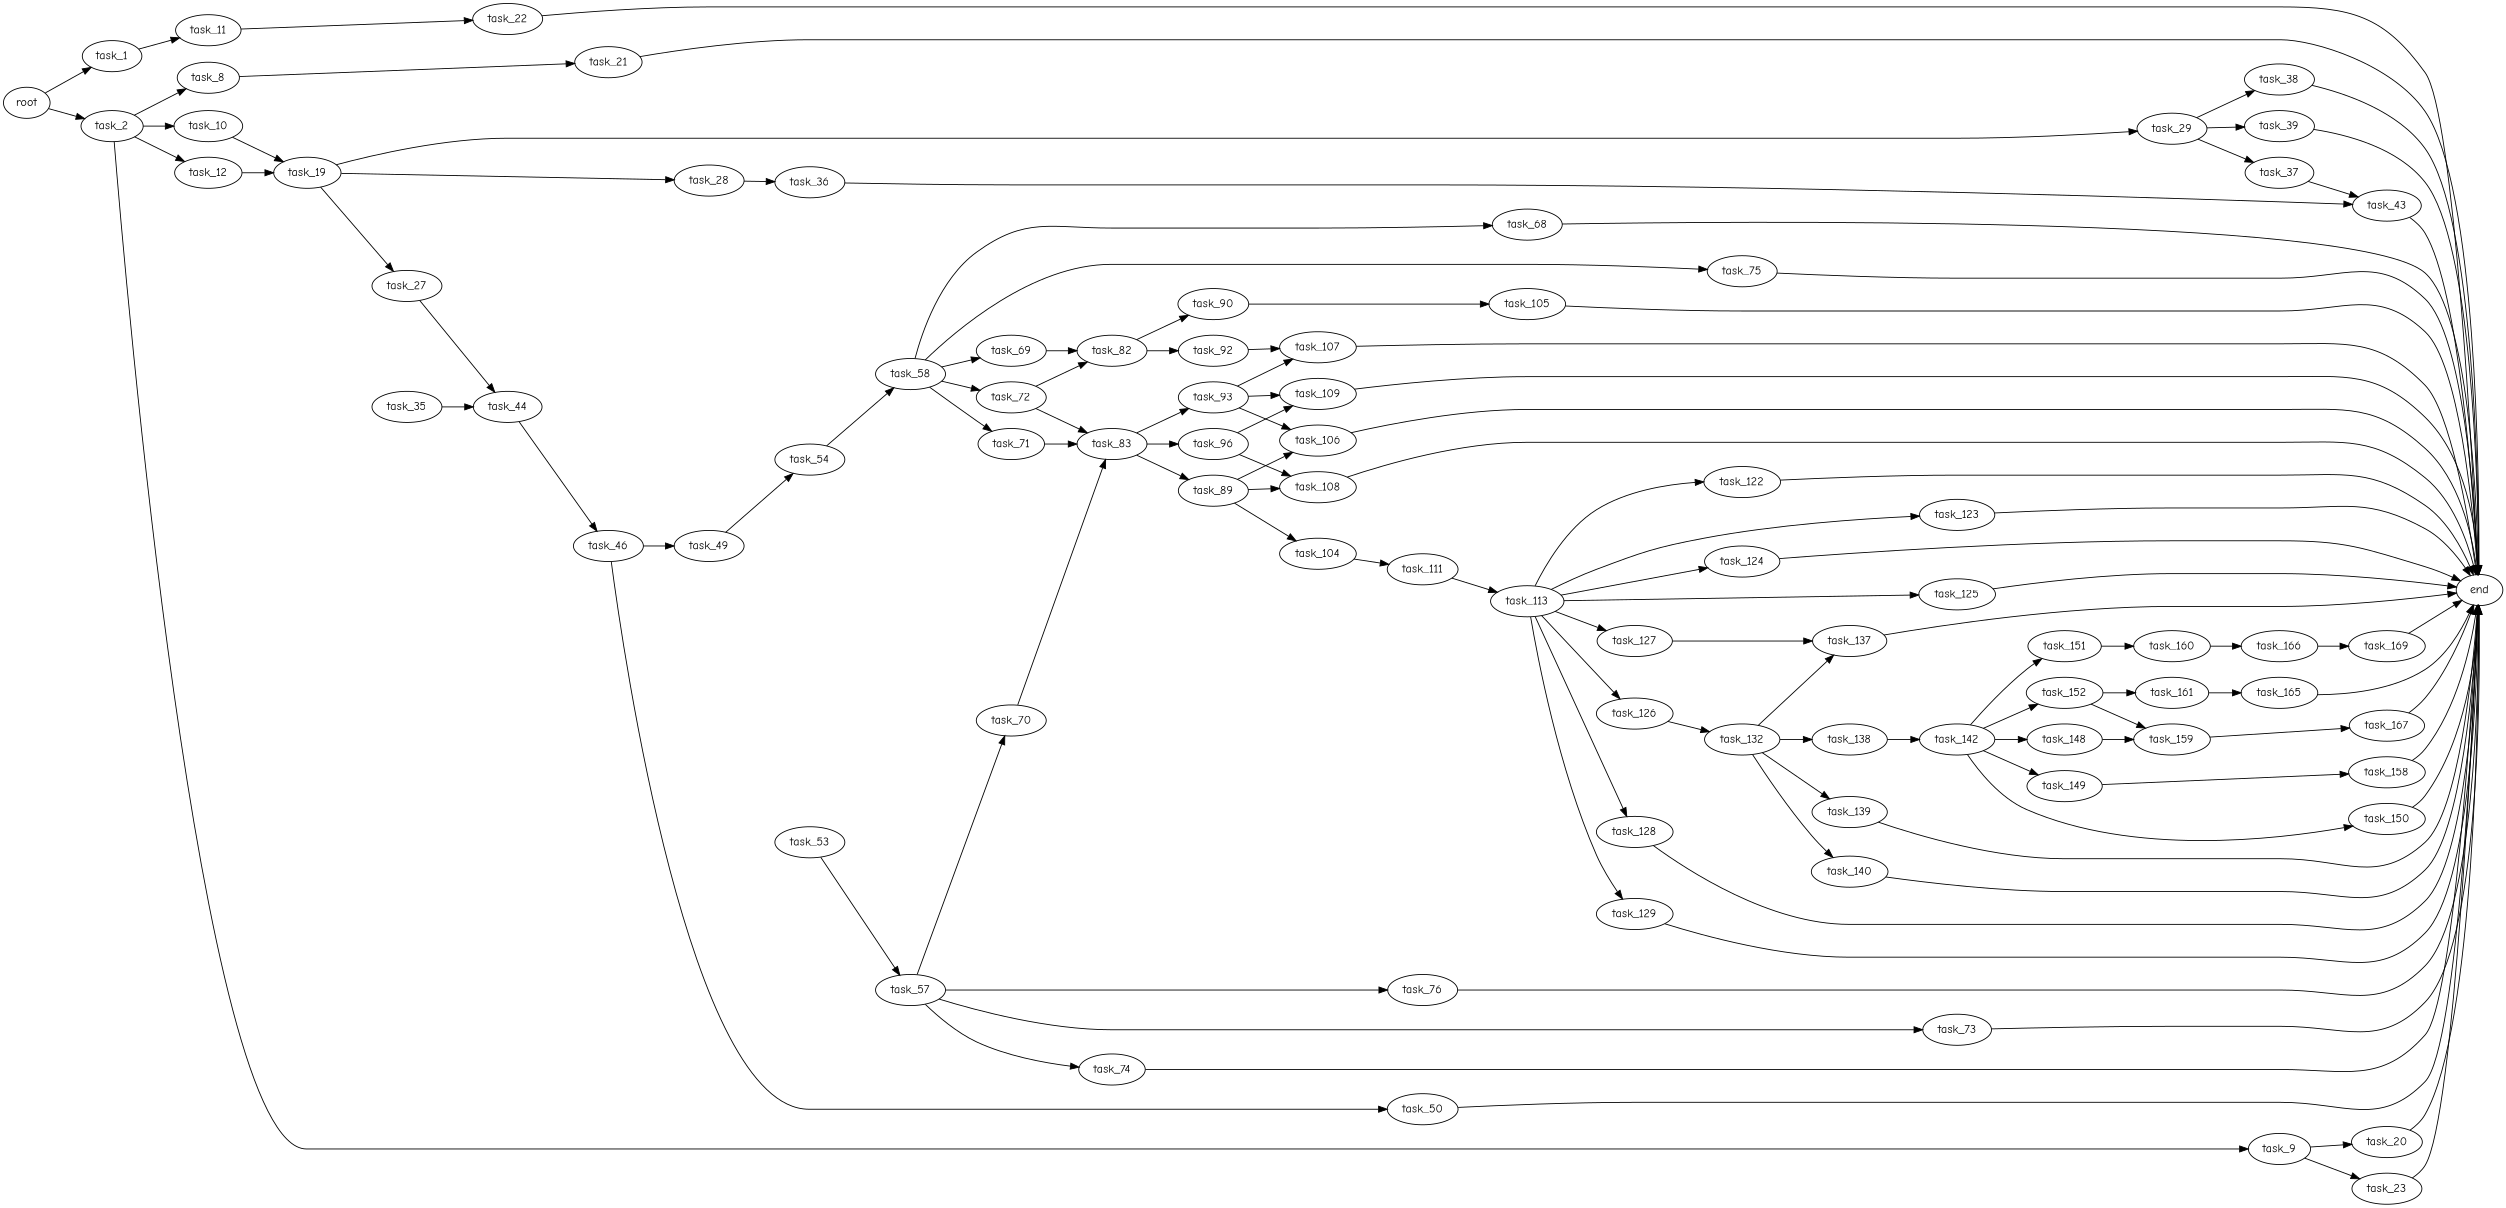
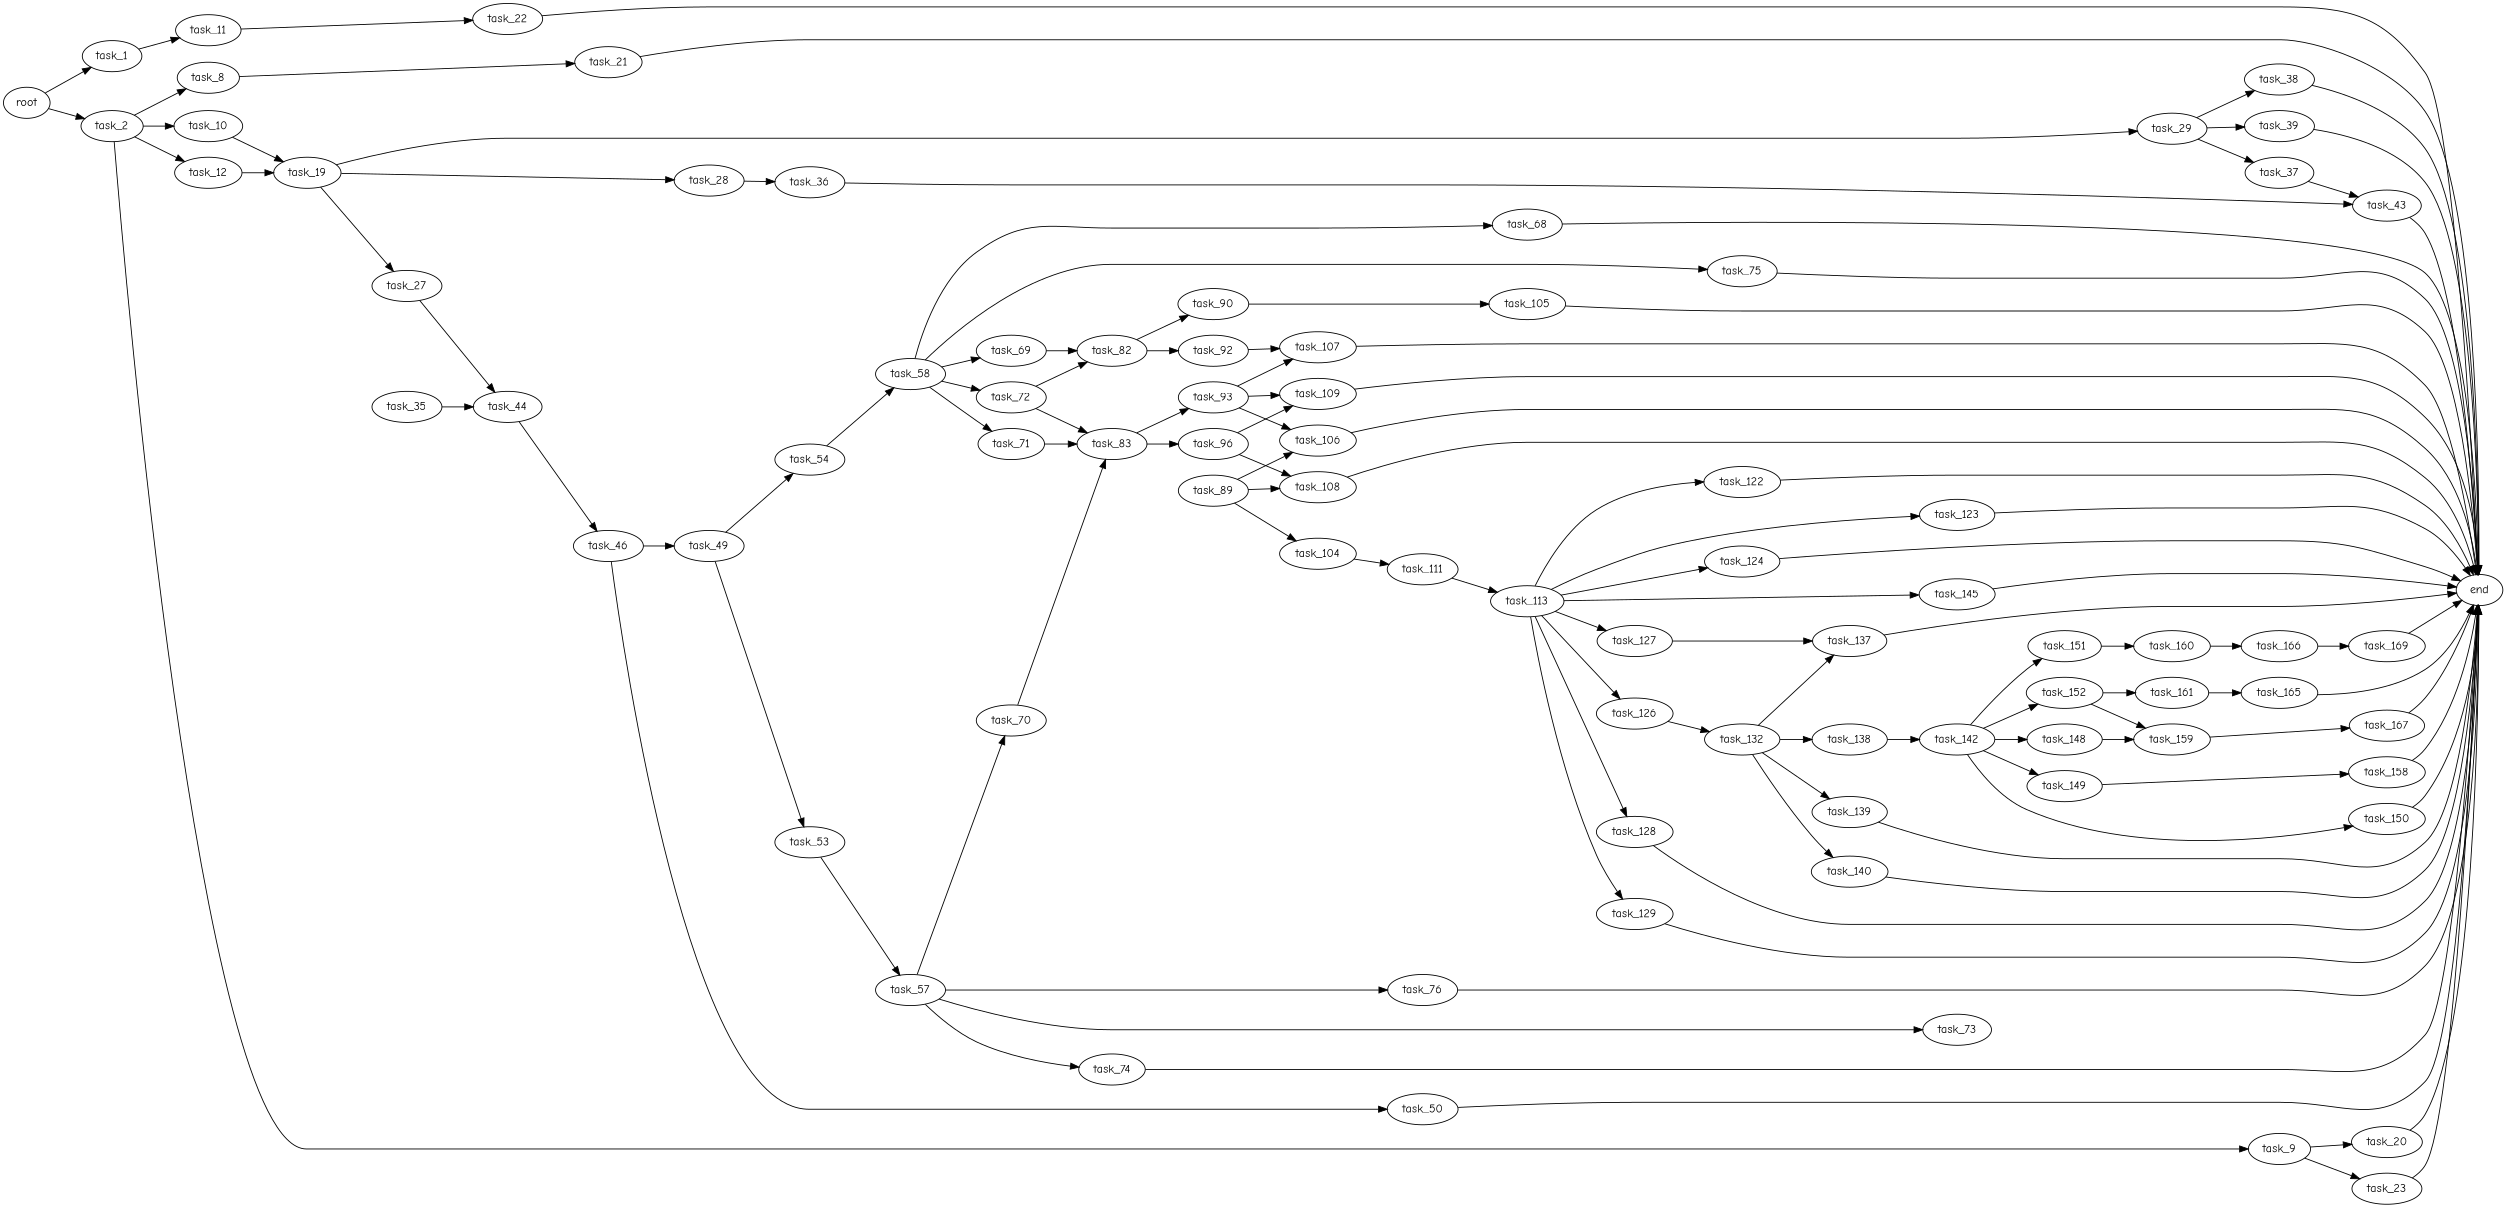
edge "task_83" -> "task_89": removed
node "task_125": label "task_125" -> "task_145"
edge "task_49" -> "task_53": added
edge "task_73" -> "end": removed
